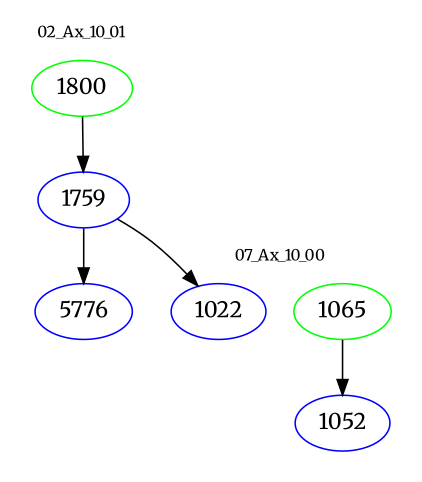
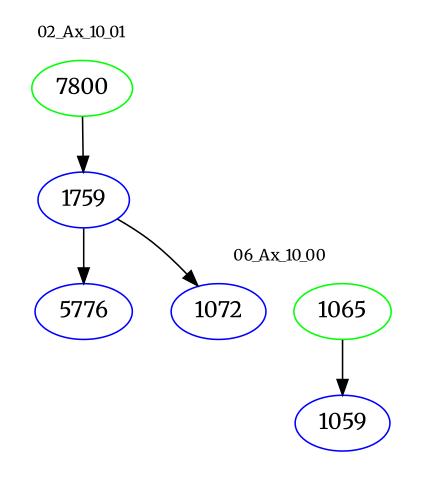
node "1800": label "1800" -> "7800"
cluster "07_Ax_10_00": label "07_Ax_10_00" -> "06_Ax_10_00"
node "1022": label "1022" -> "1072"
node "1052": label "1052" -> "1059"
